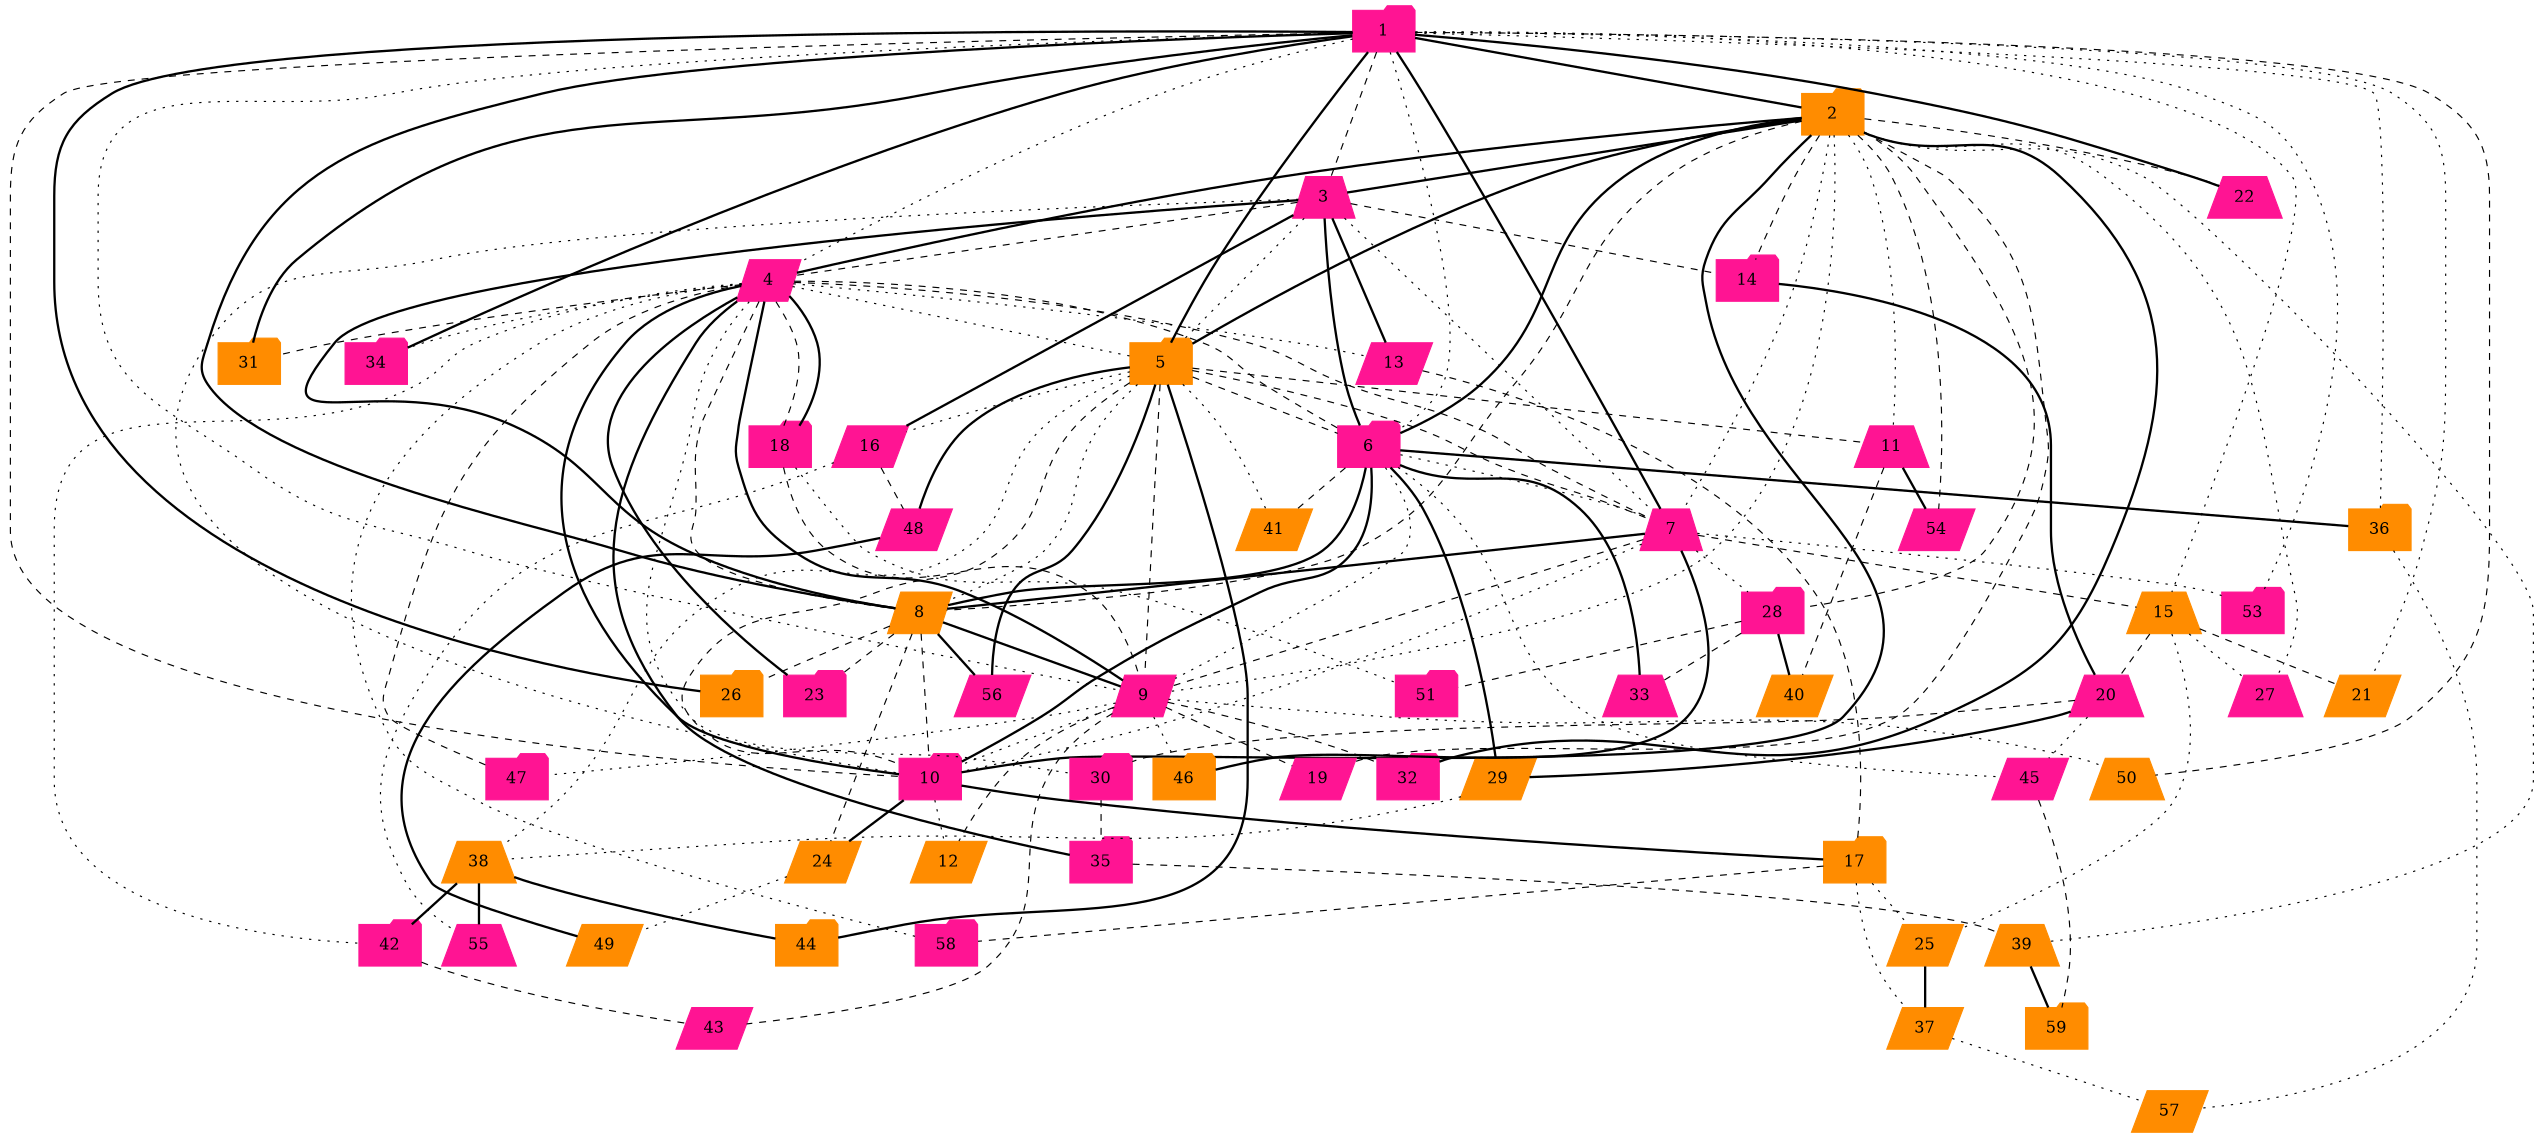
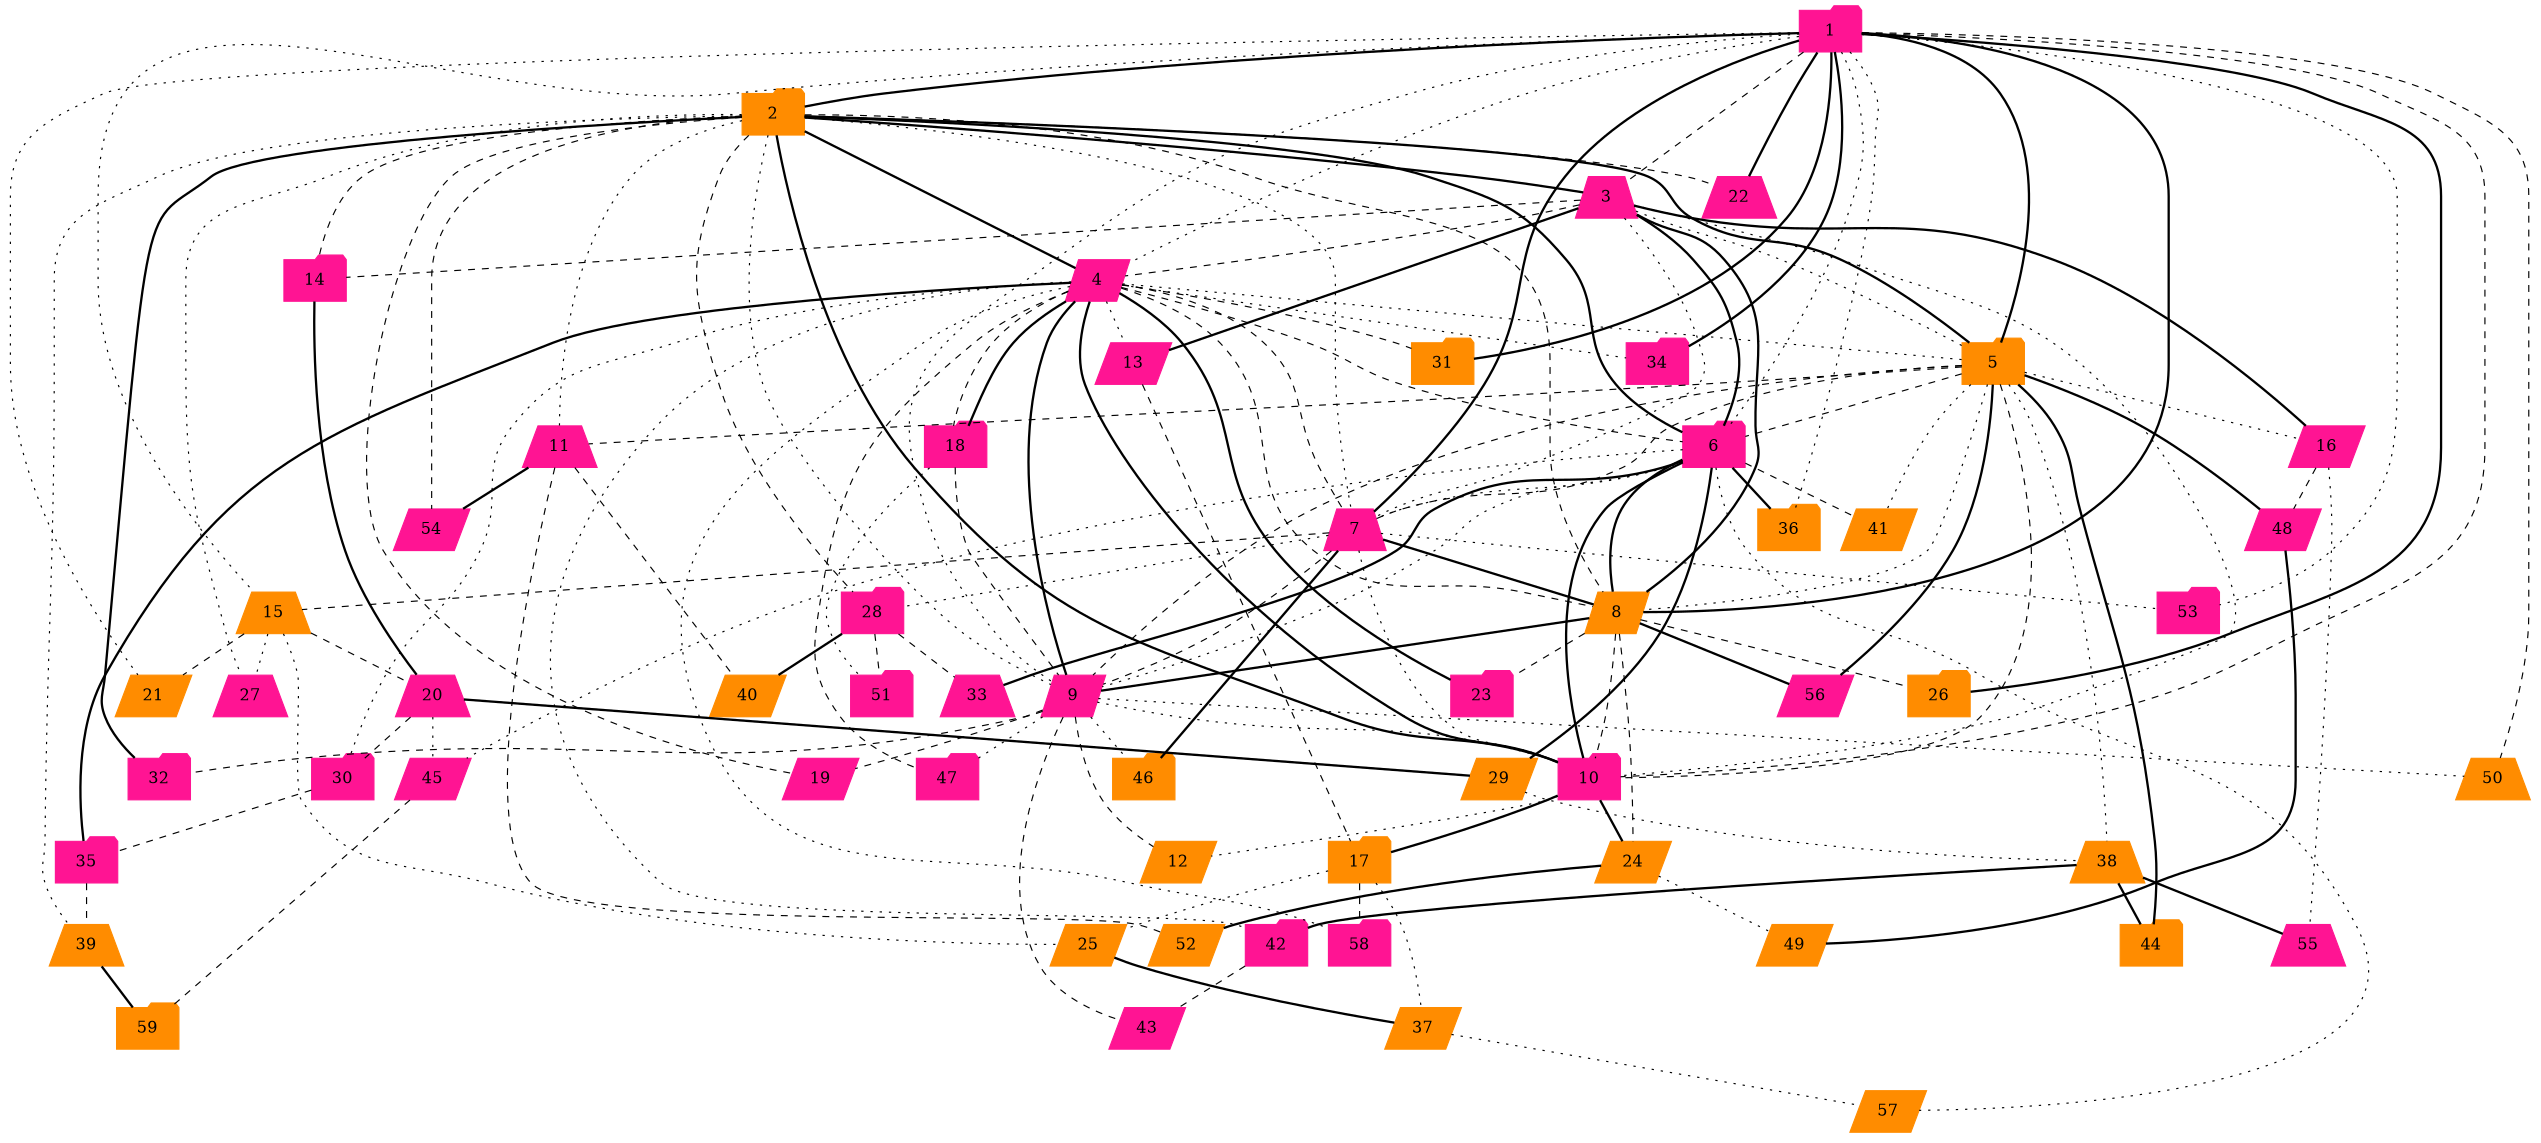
edge "36" -- "57": now "6" -- "57"
node "52": added
